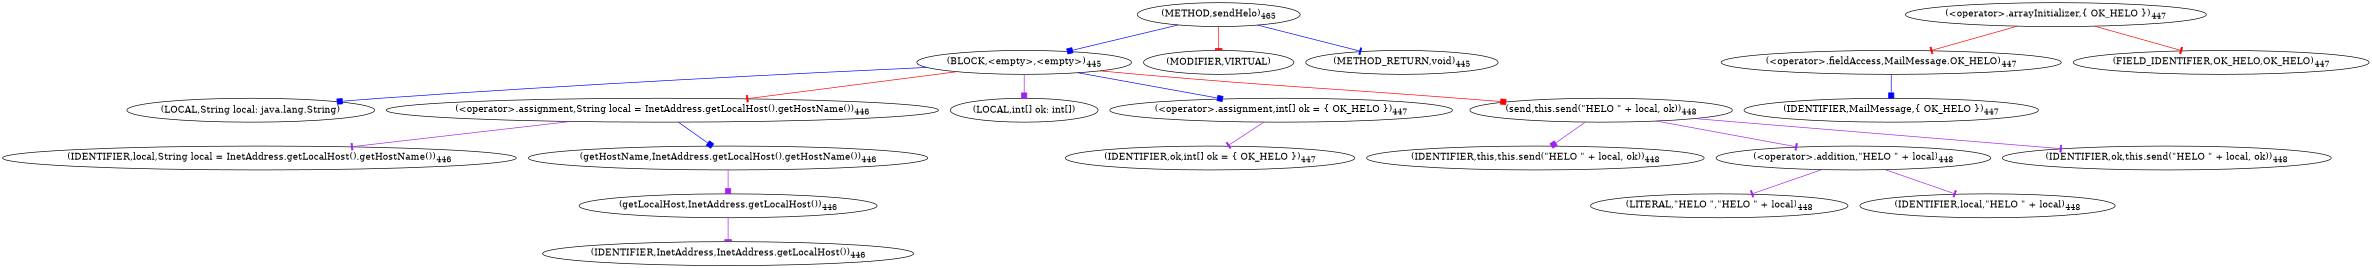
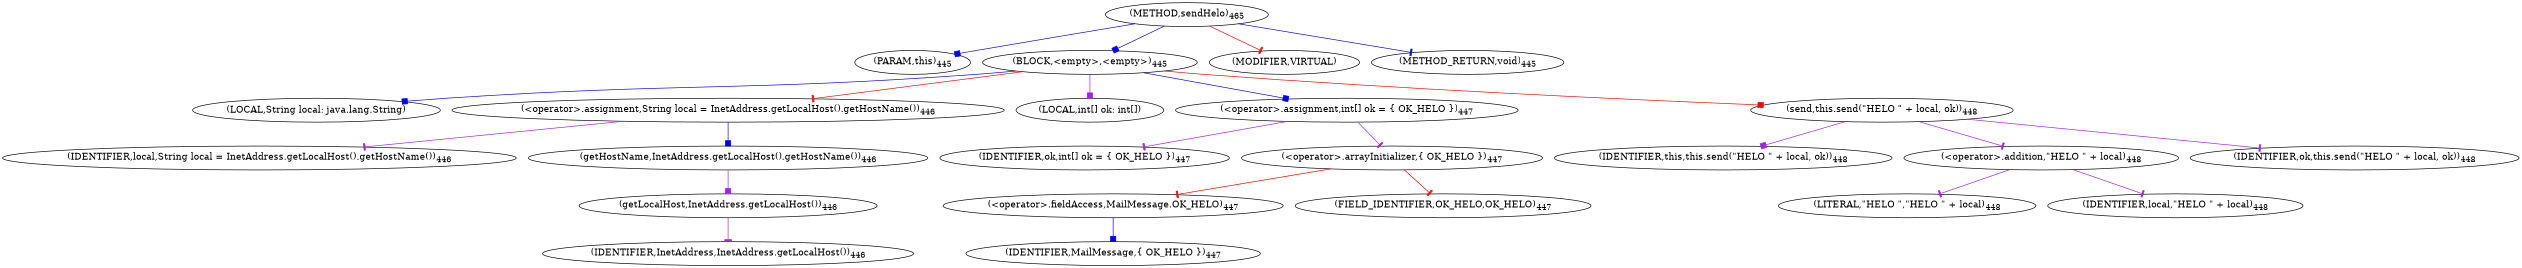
node "(PARAM,this)": added
edge "(<operator>.assignment,int[] ok = { OK_HELO })" -> "(<operator>.arrayInitializer,{ OK_HELO })": added
